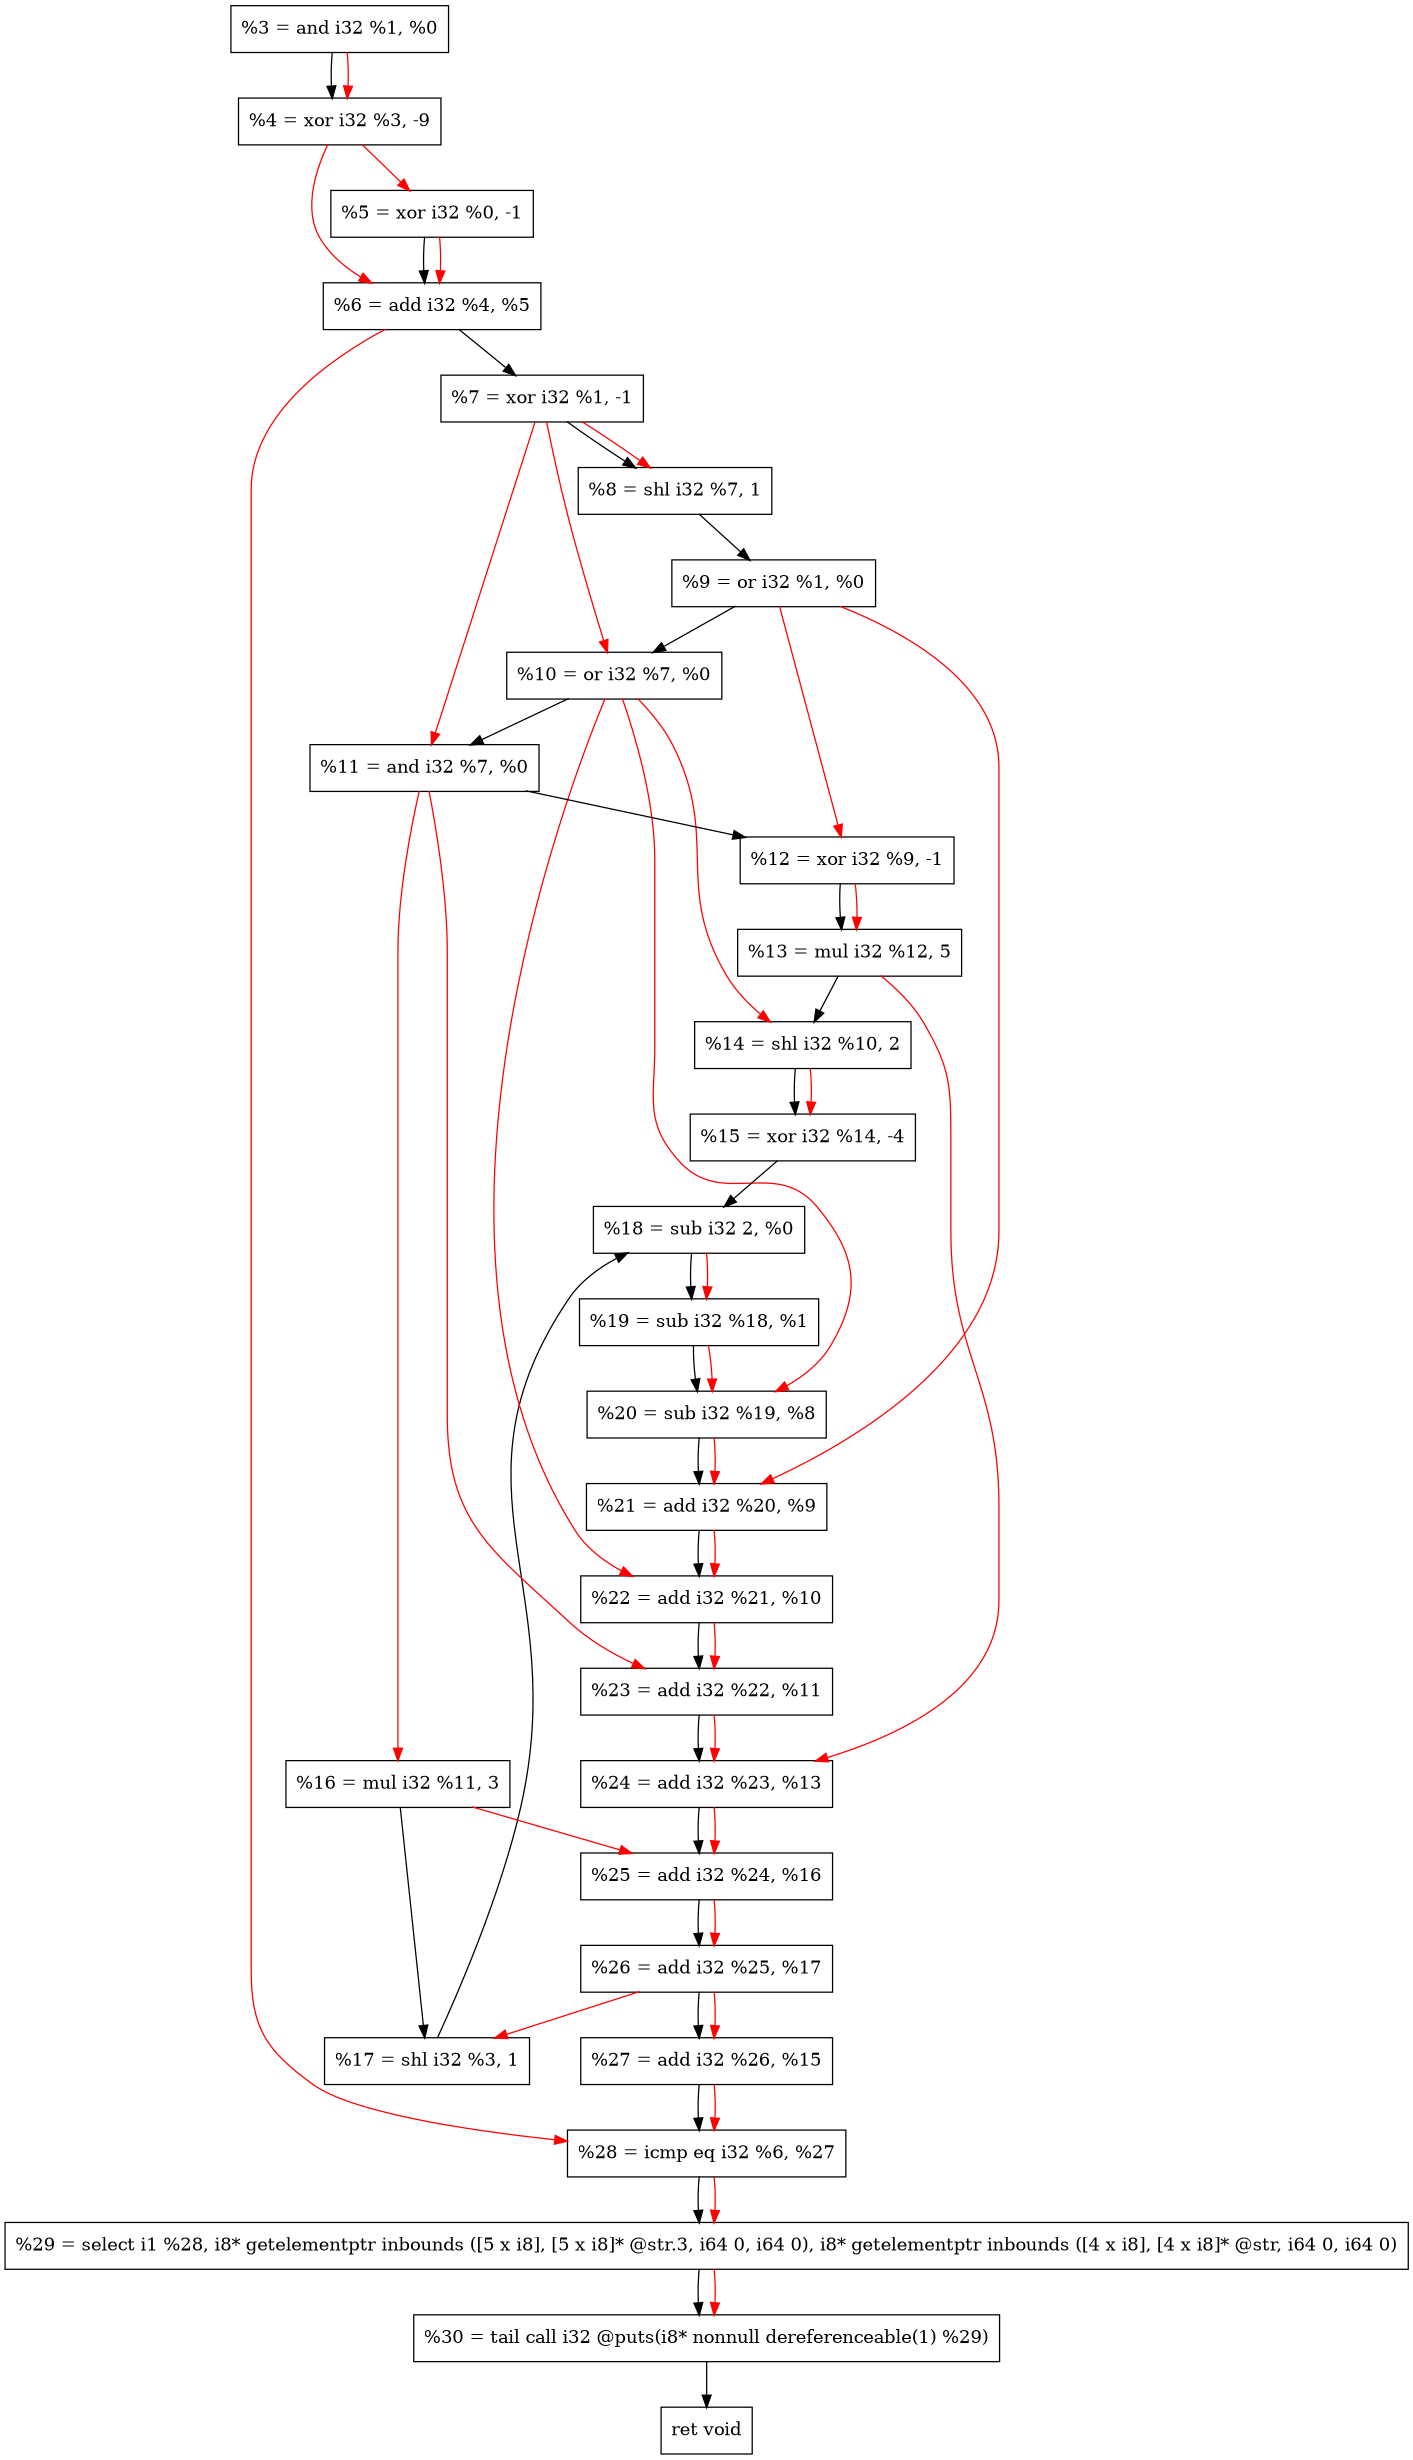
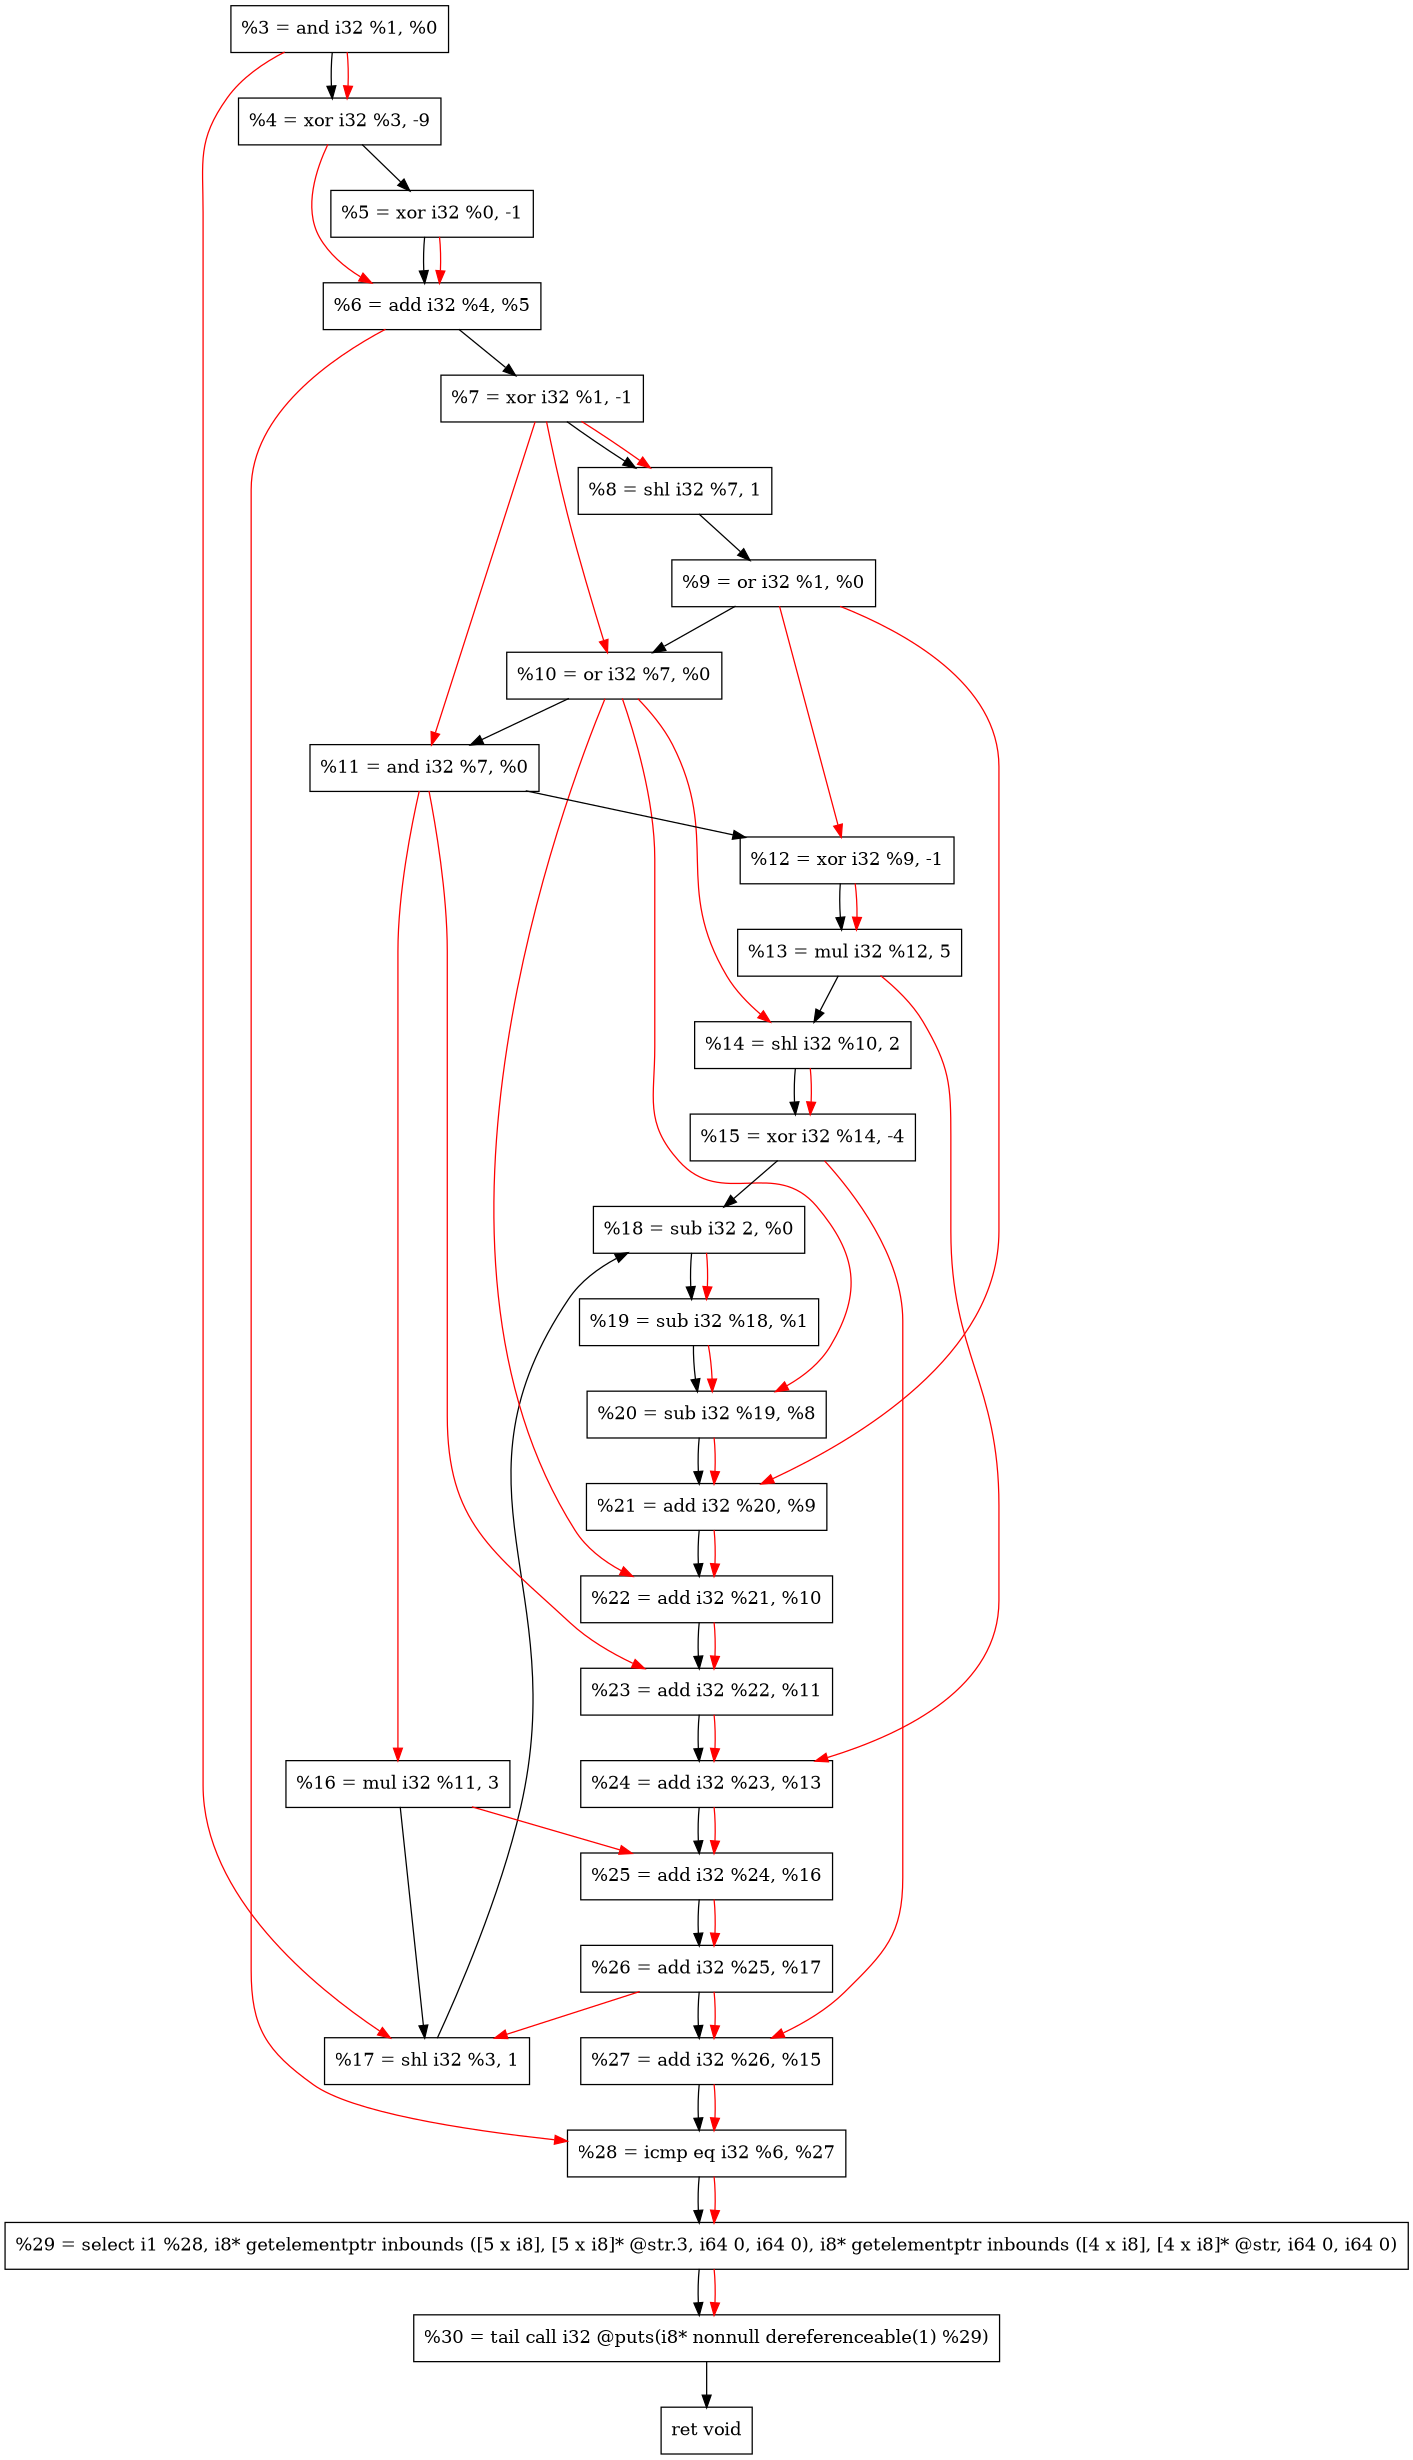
edge "%4 = xor i32 %3, -9" -> "%5 = xor i32 %0, -1": color red -> black
edge "%3 = and i32 %1, %0" -> "%17 = shl i32 %3, 1": added
edge "%15 = xor i32 %14, -4" -> "%27 = add i32 %26, %15": added
